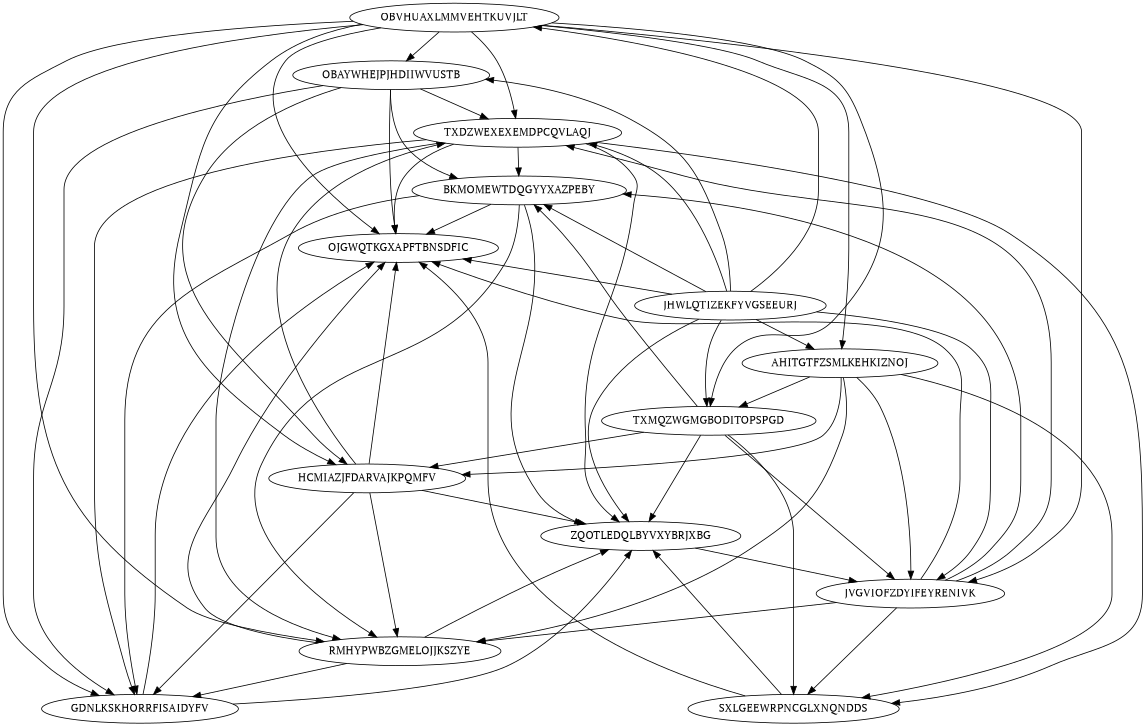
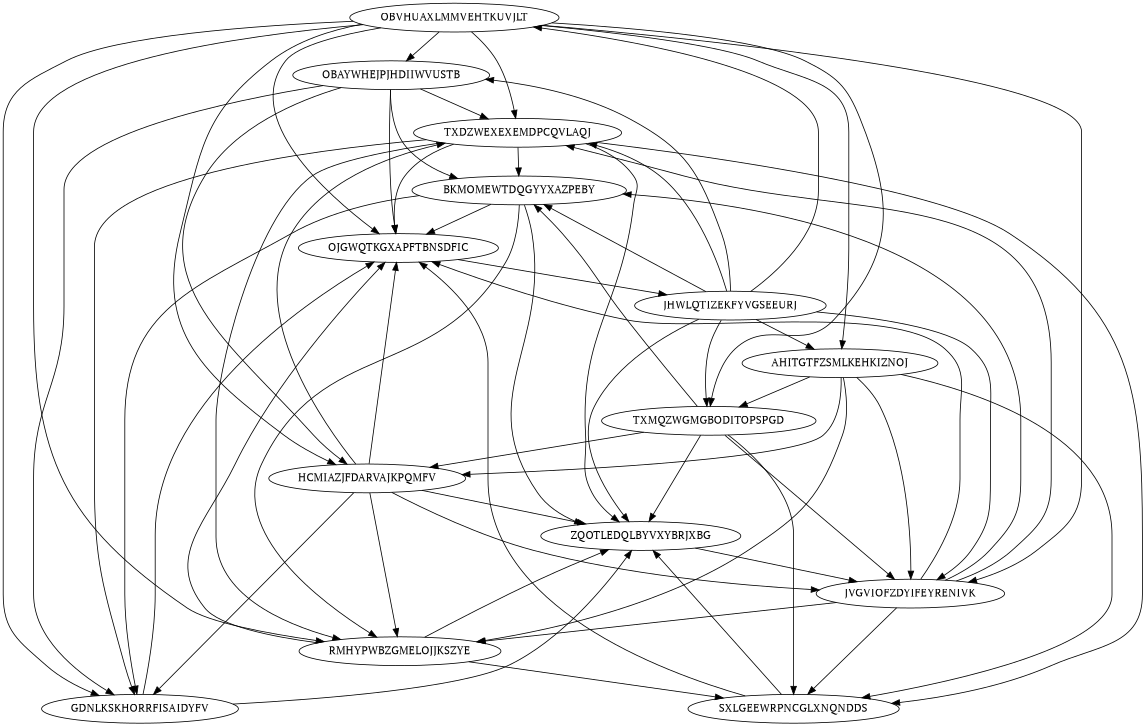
edge "JHWLQTIZEKFYVGSEEURJ" -> "OJGWQTKGXAPFTBNSDFIC": reversed
edge "HCMIAZJFDARVAJKPQMFV" -> "JVGVIOFZDYIFEYRENIVK": added
edge "RMHYPWBZGMELOJJKSZYE" -> "GDNLKSKHORRFISAIDYFV": now "RMHYPWBZGMELOJJKSZYE" -> "SXLGEEWRPNCGLXNQNDDS"
